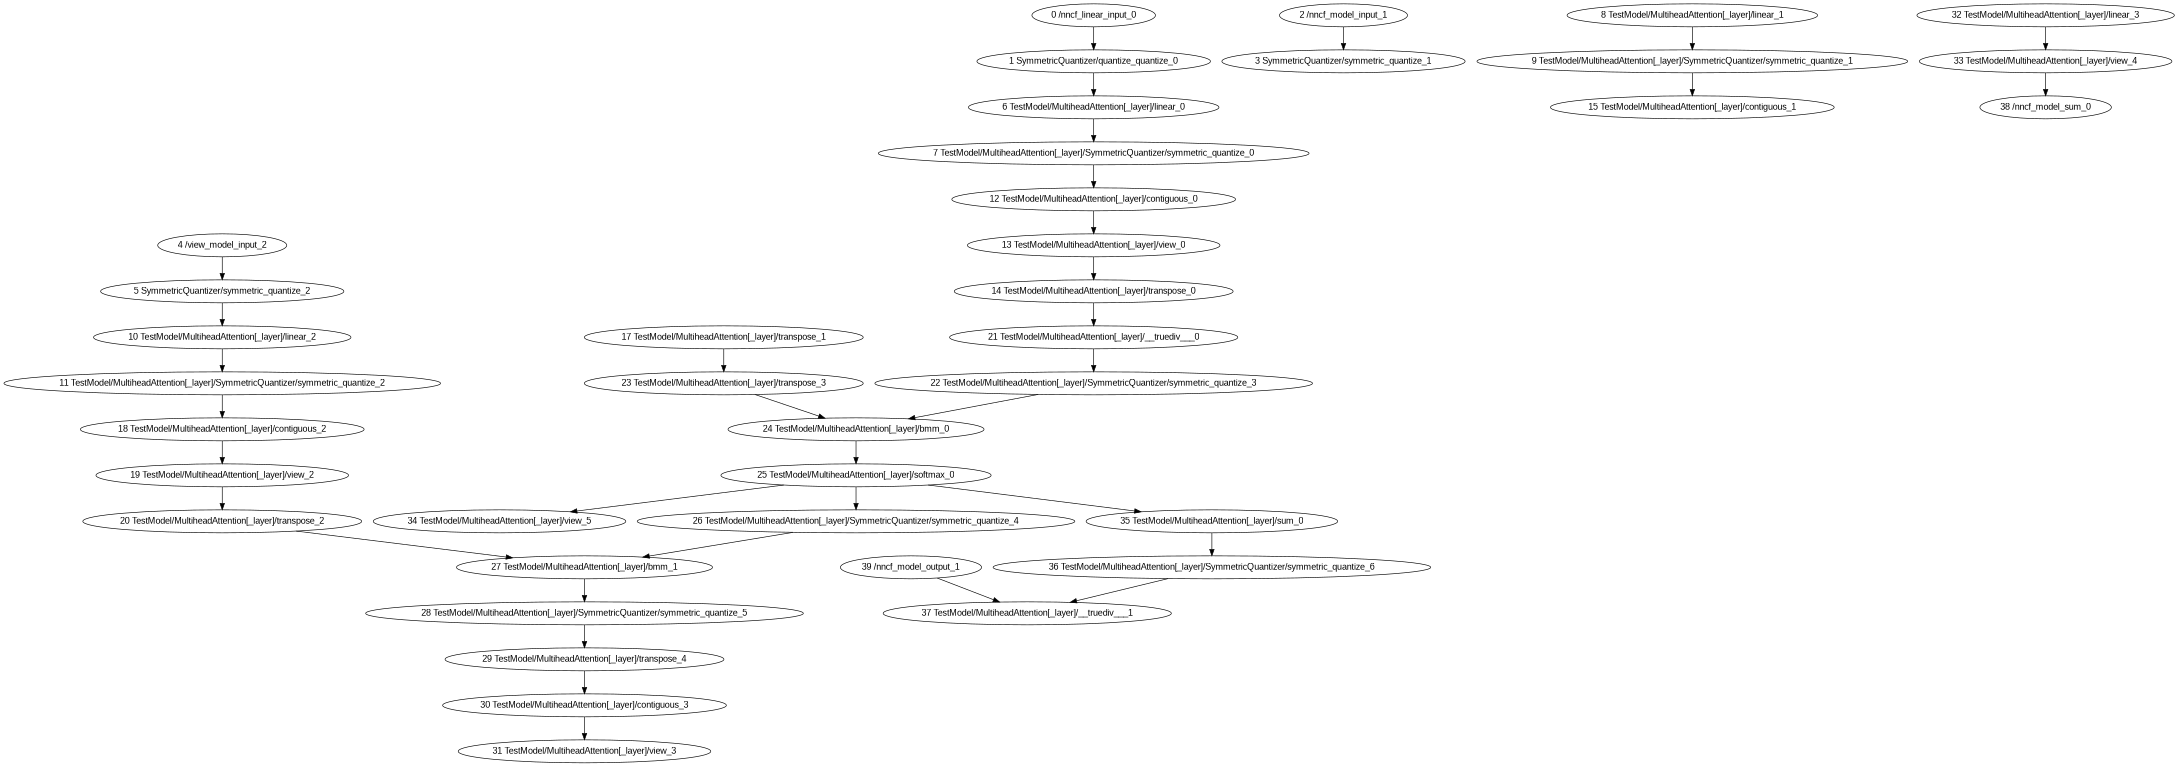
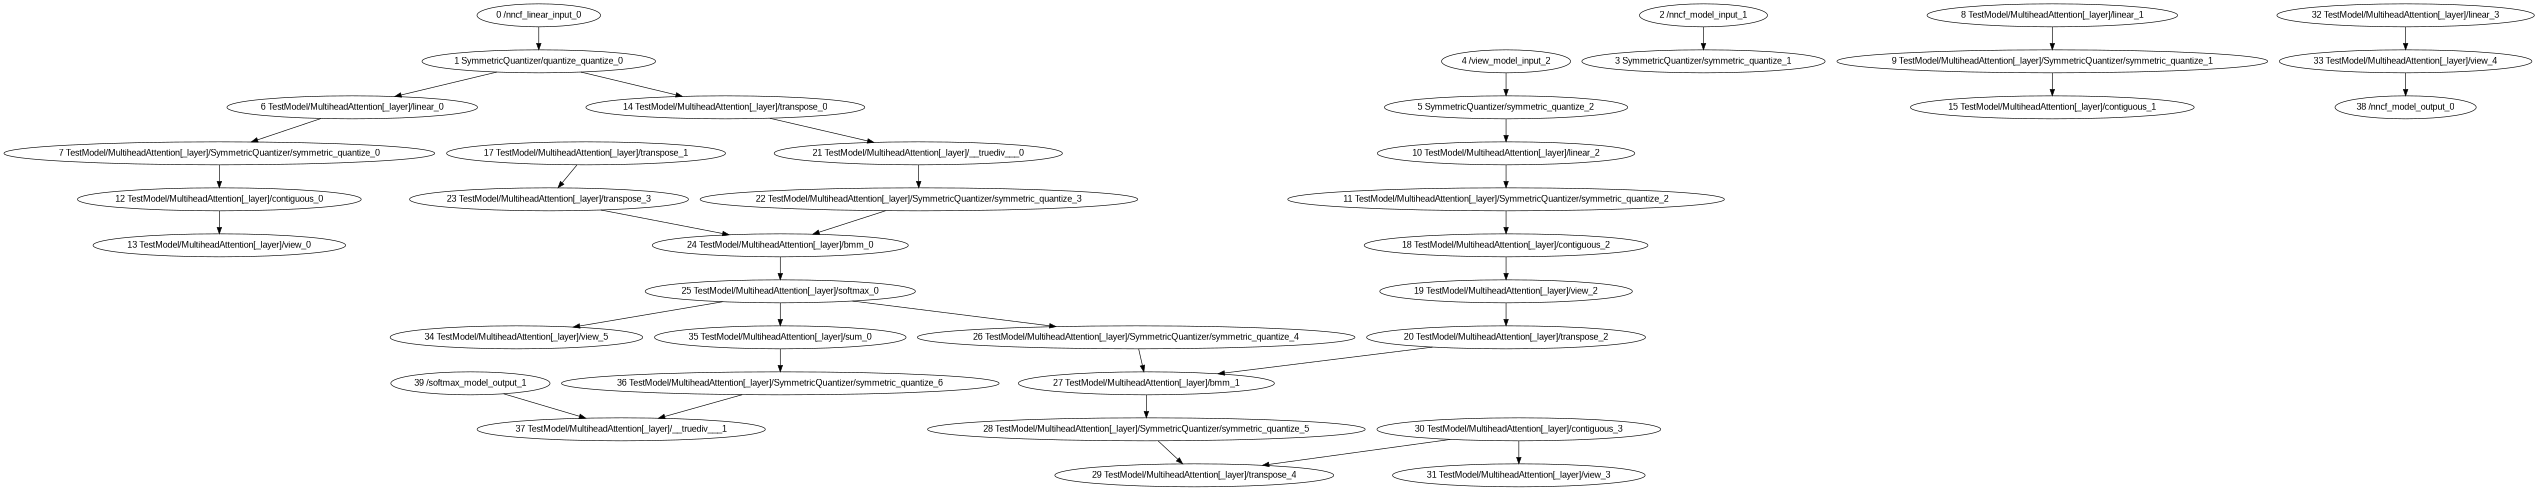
node "38 /nncf_model_sum_0": label "38 /nncf_model_sum_0" -> "38 /nncf_model_output_0"
edge "13 TestModel/MultiheadAttention[_layer]/view_0" -> "14 TestModel/MultiheadAttention[_layer]/transpose_0": now "1 SymmetricQuantizer/quantize_quantize_0" -> "14 TestModel/MultiheadAttention[_layer]/transpose_0"
node "39 /nncf_model_output_1": label "39 /nncf_model_output_1" -> "39 /softmax_model_output_1"
edge "29 TestModel/MultiheadAttention[_layer]/transpose_4" -> "30 TestModel/MultiheadAttention[_layer]/contiguous_3": reversed
